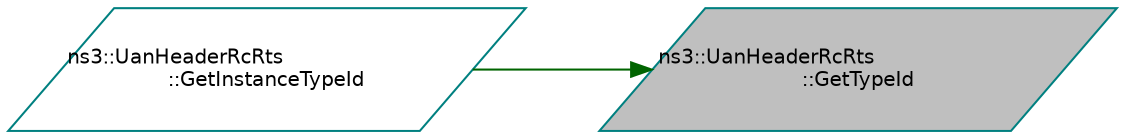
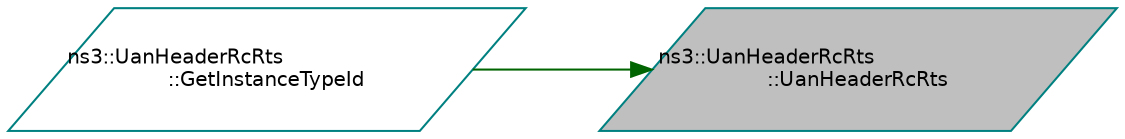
node "ns3::UanHeaderRcRts ::GetTypeId": label "ns3::UanHeaderRcRts ::GetTypeId" -> "ns3::UanHeaderRcRts ::UanHeaderRcRts"
